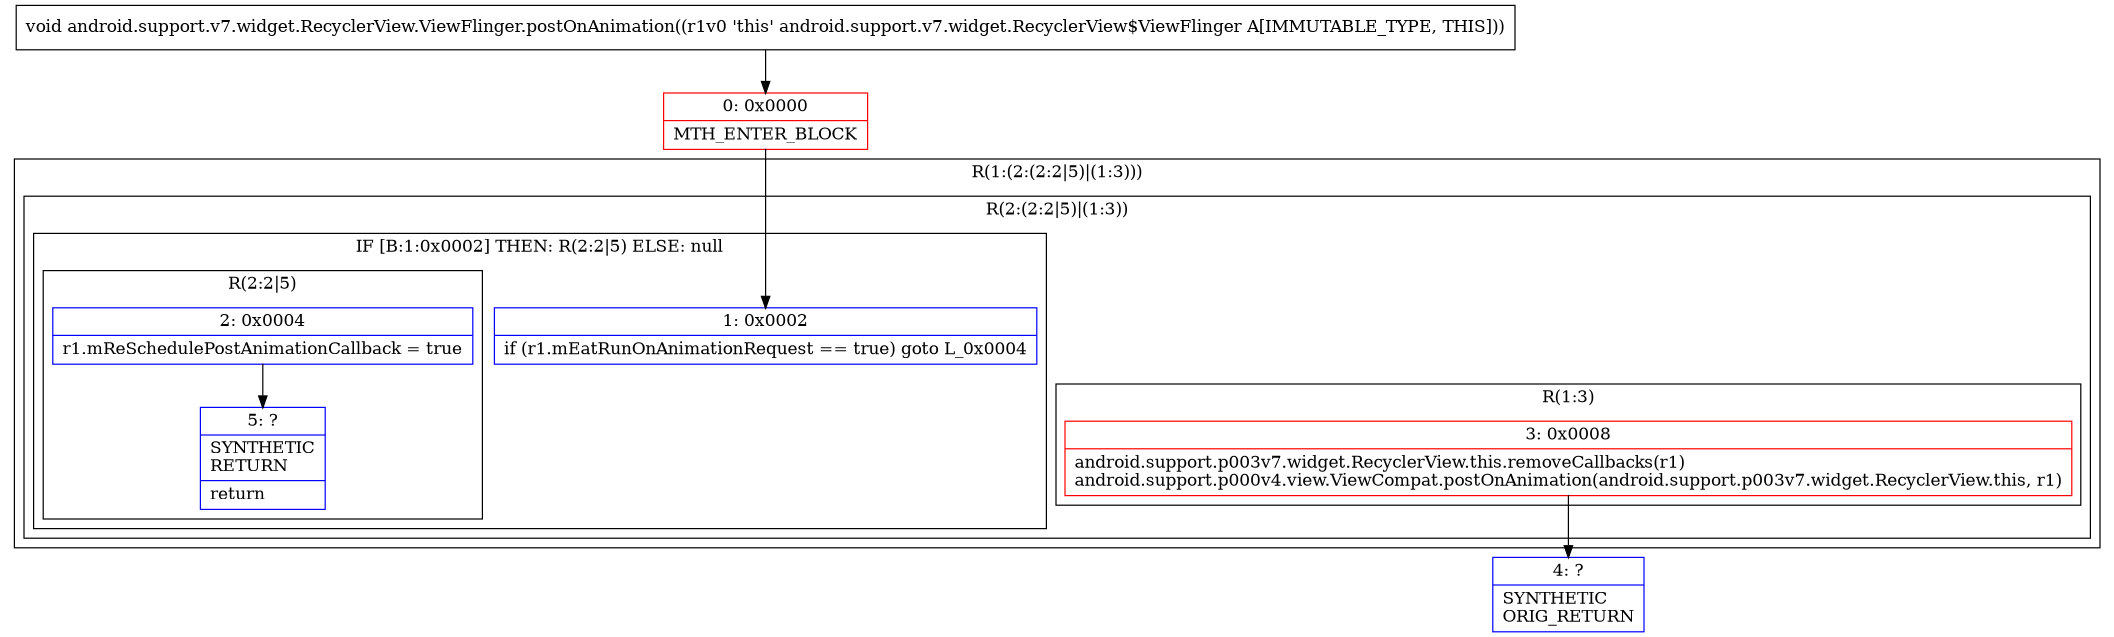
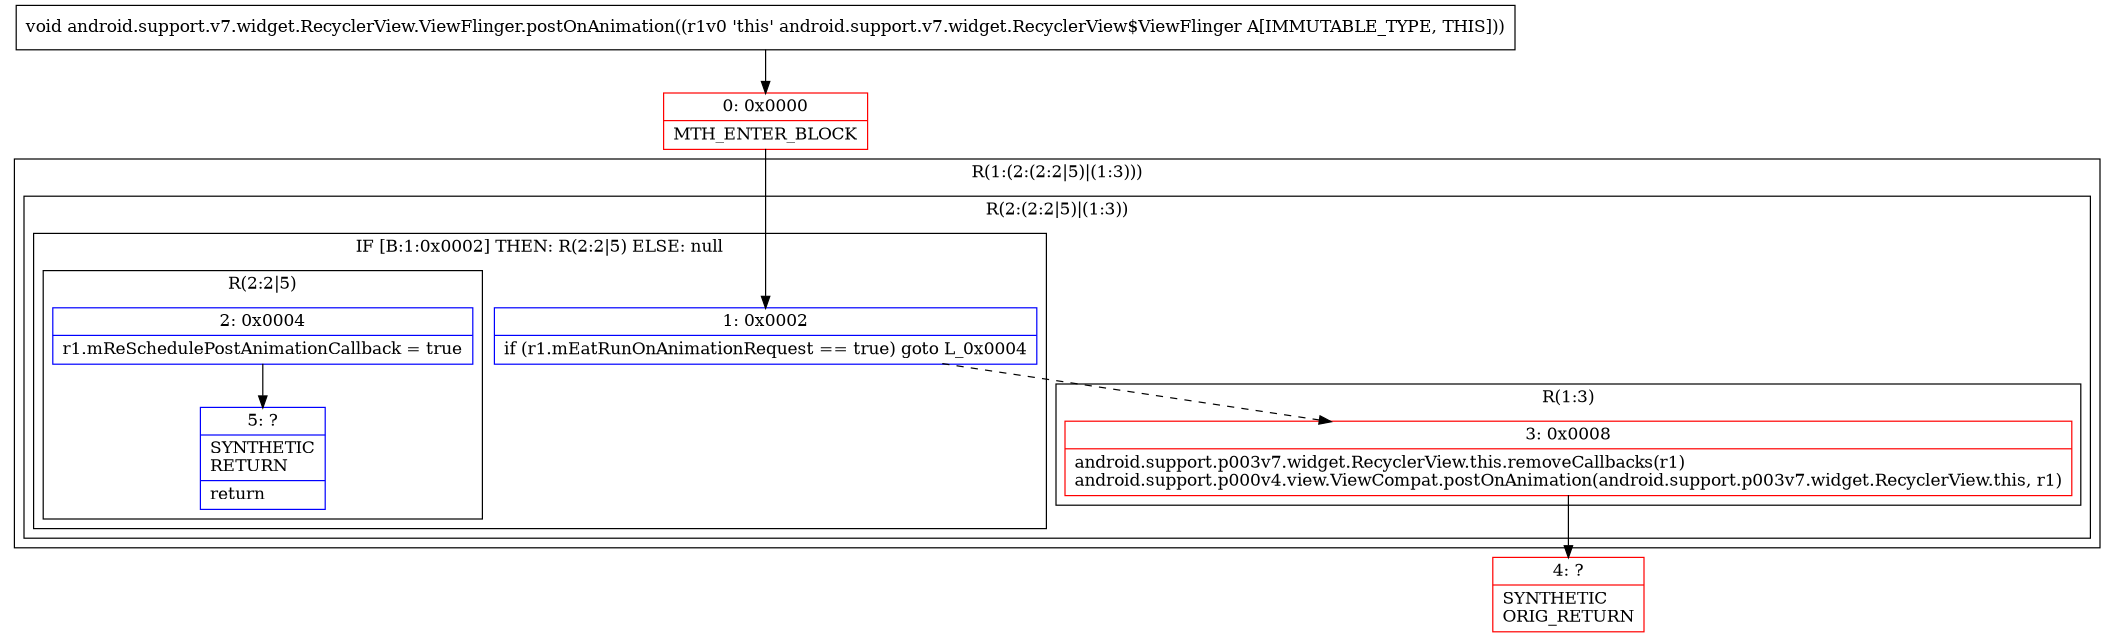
edge "1: 0x0002" -> "3: 0x0008": added
node "4: ?": color blue -> red
